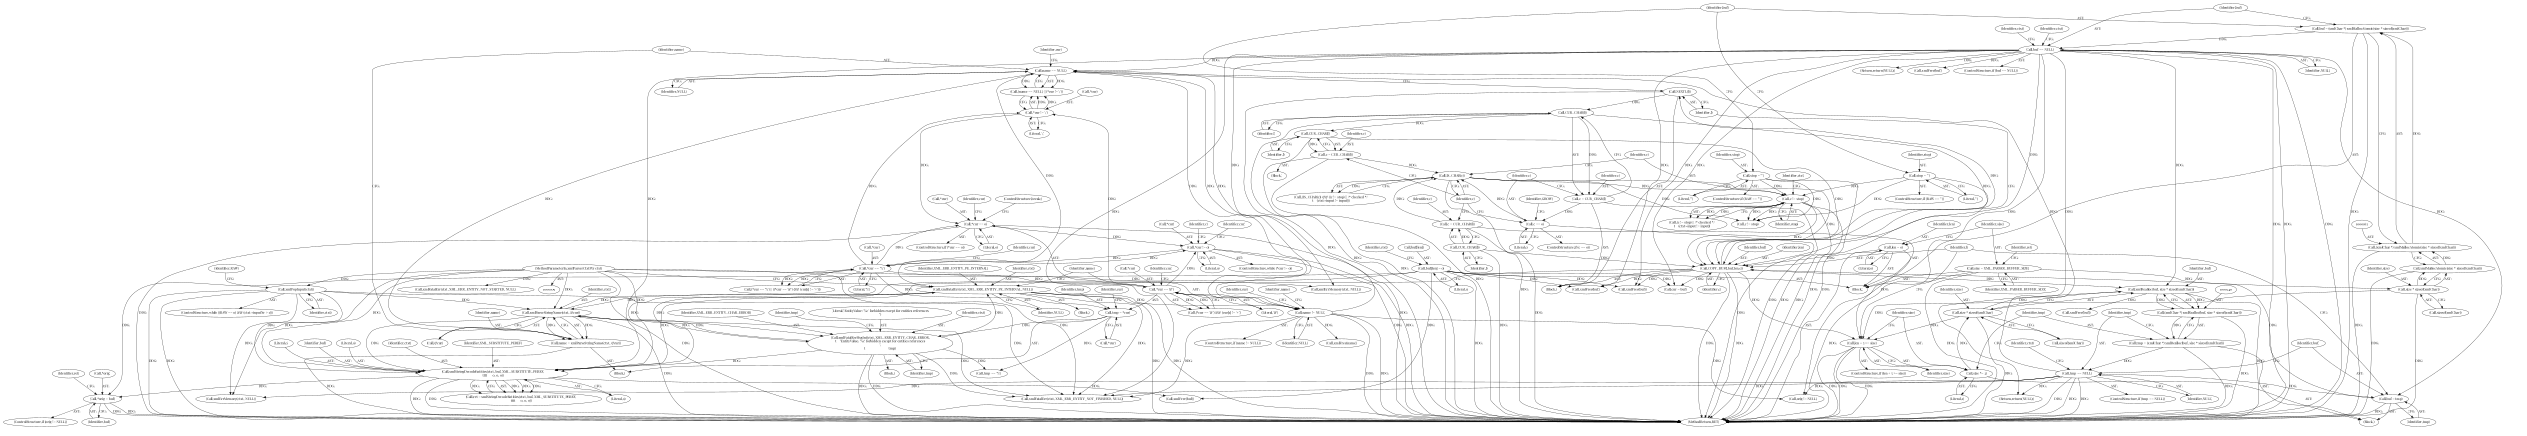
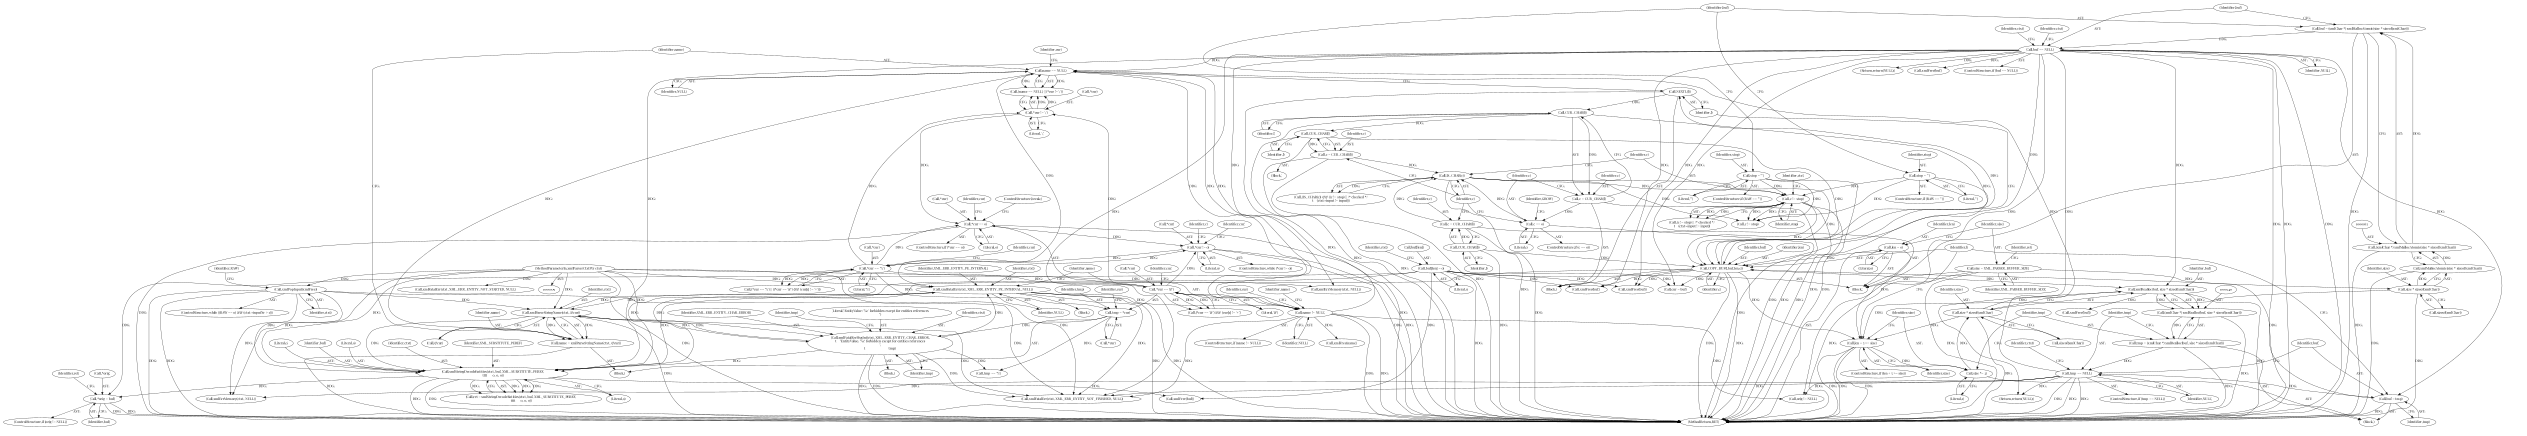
edge "(MethodParameterIn,xmlParserCtxtPtr ctxt)" -> "(Call,xmlFatalErr(ctxt, XML_ERR_ENTITY_PE_INTERNAL, NULL))": label "CFG: " -> "DDG: "
node "(Call,xmlPopInput(ctxt))": label "(Call,xmlPopInput(ctxt))" -> "(Call,xmlPopInput(xmlFree))"
edge "(Call,len + 5 >= size)" -> "(Call,size *= 2)": label "AST: " -> "DDG: "
